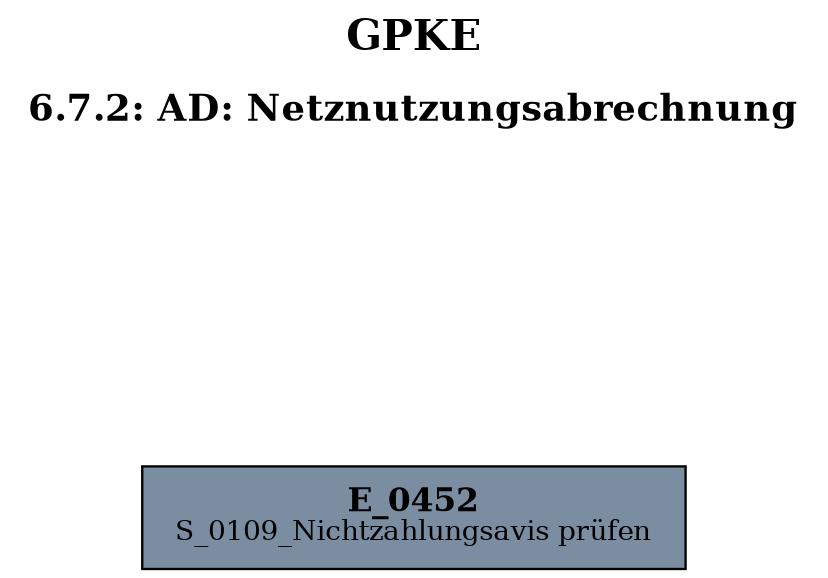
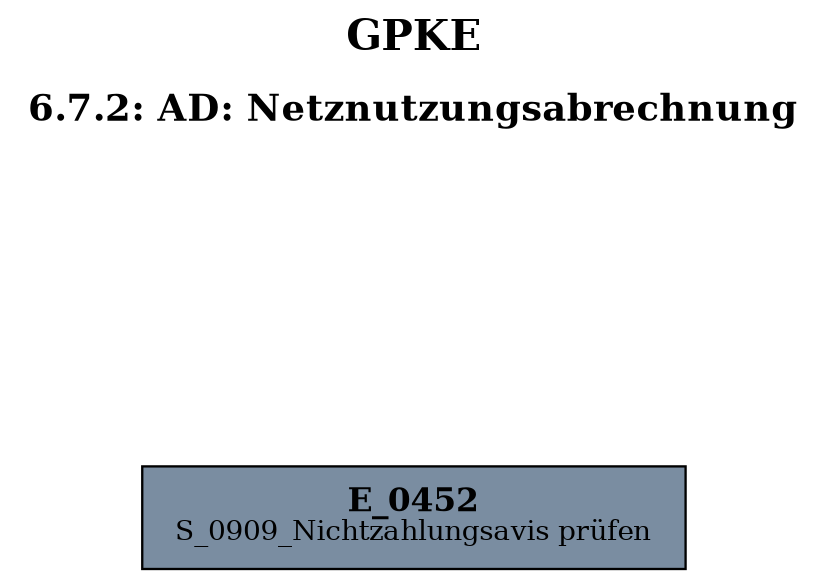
node "E_0452": text "S_0109_Nichtzahlungsavis prüfen" -> "S_0909_Nichtzahlungsavis prüfen"
